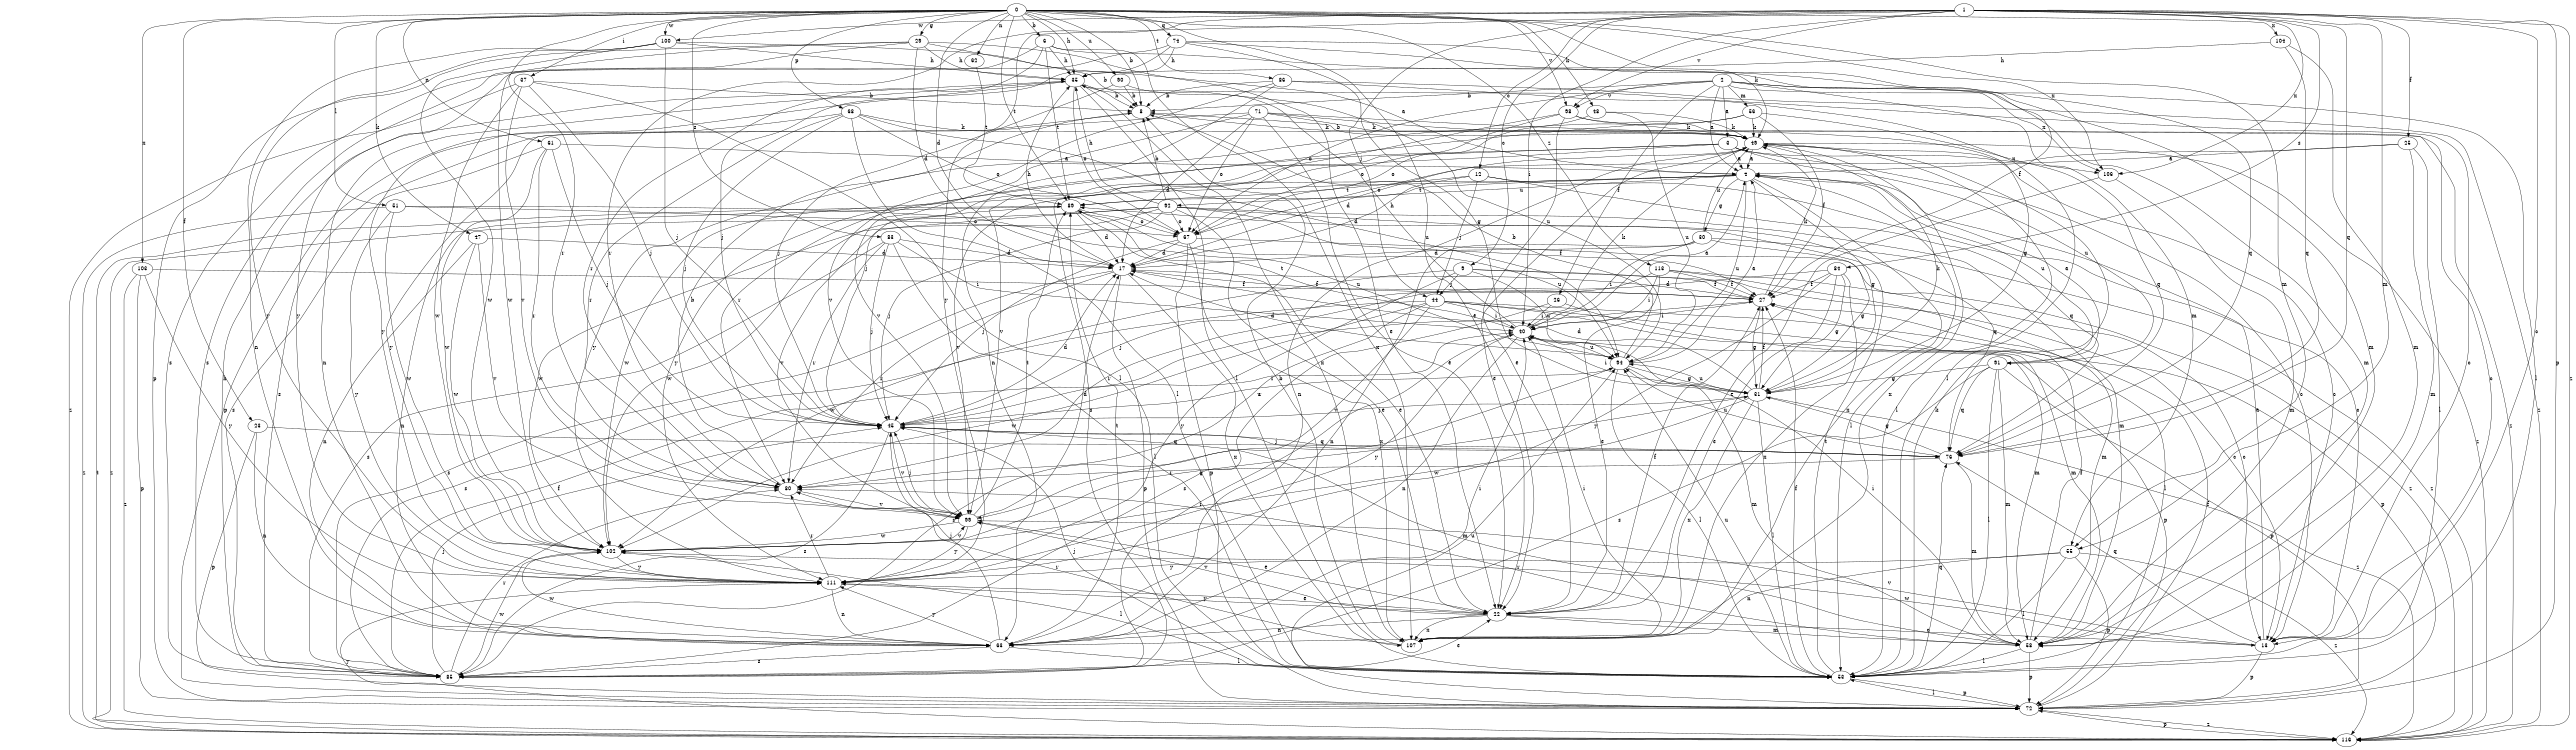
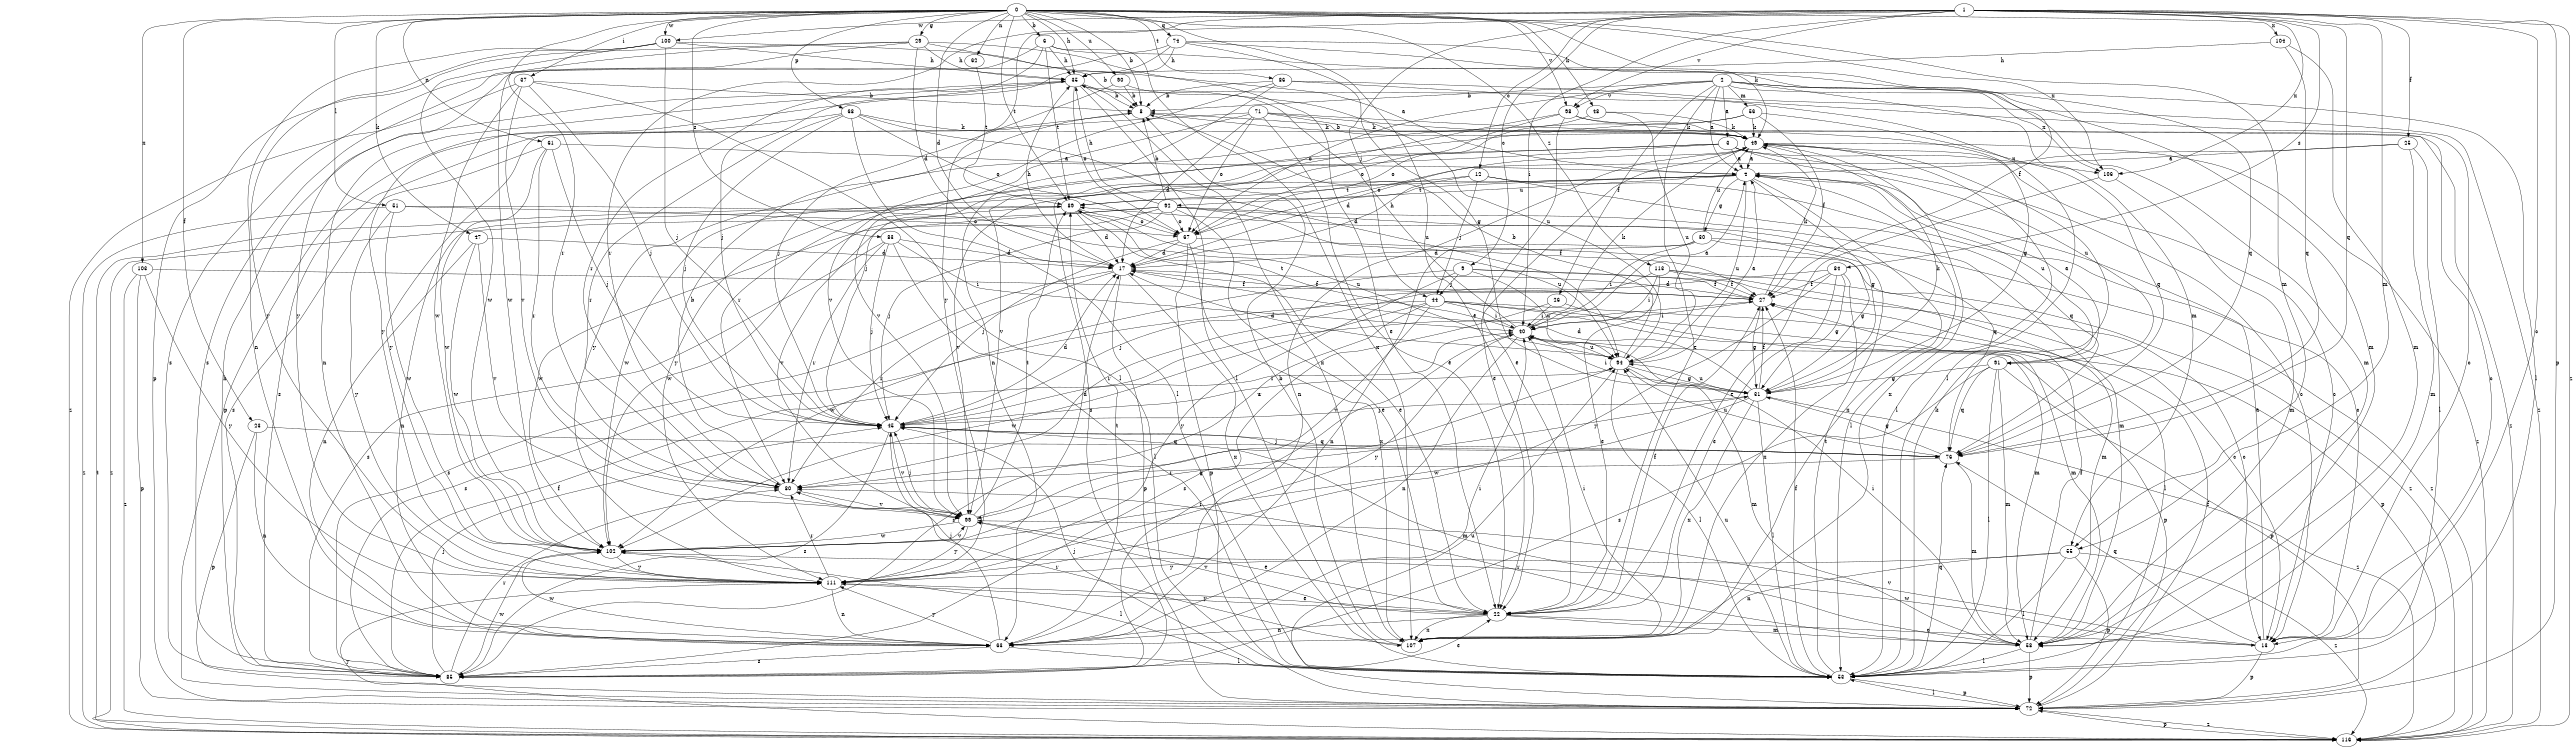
edge "2" -> "22": added, label "e"
